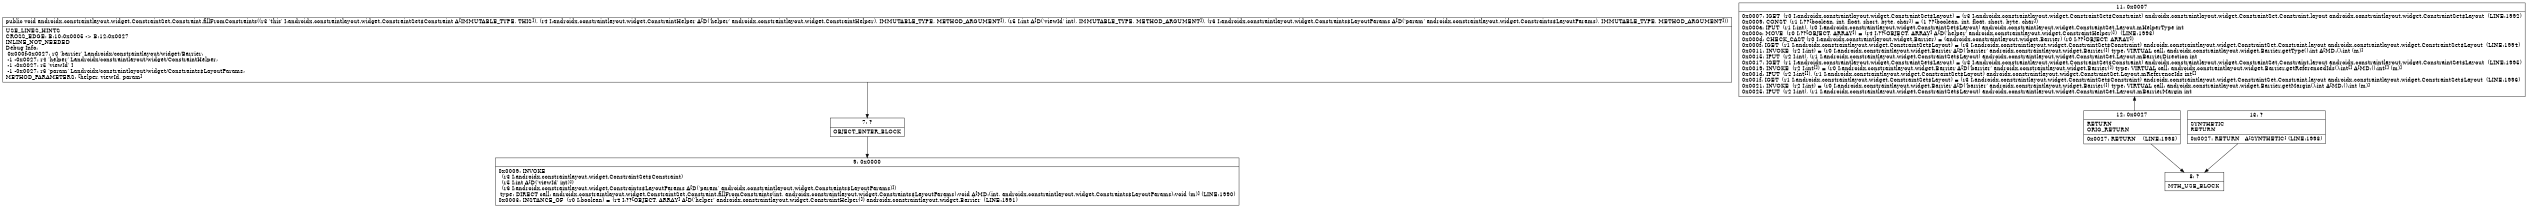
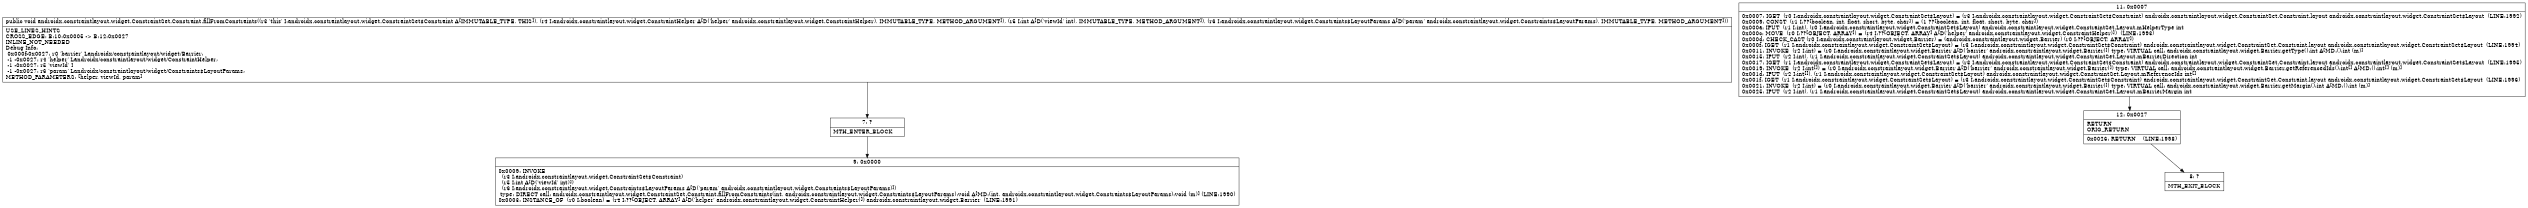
edge "12: 0x0027" -> "11: 0x0007": reversed
node "13: ?": removed
node "7: ?": text "OBJECT_ENTER_BLOCK" -> "MTH_ENTER_BLOCK"
node "12: 0x0027": text "0x0027: RETURN    (LINE:1998)" -> "0x0026: RETURN    (LINE:1998)"
node "8: ?": text "MTH_USE_BLOCK" -> "MTH_EXIT_BLOCK"
